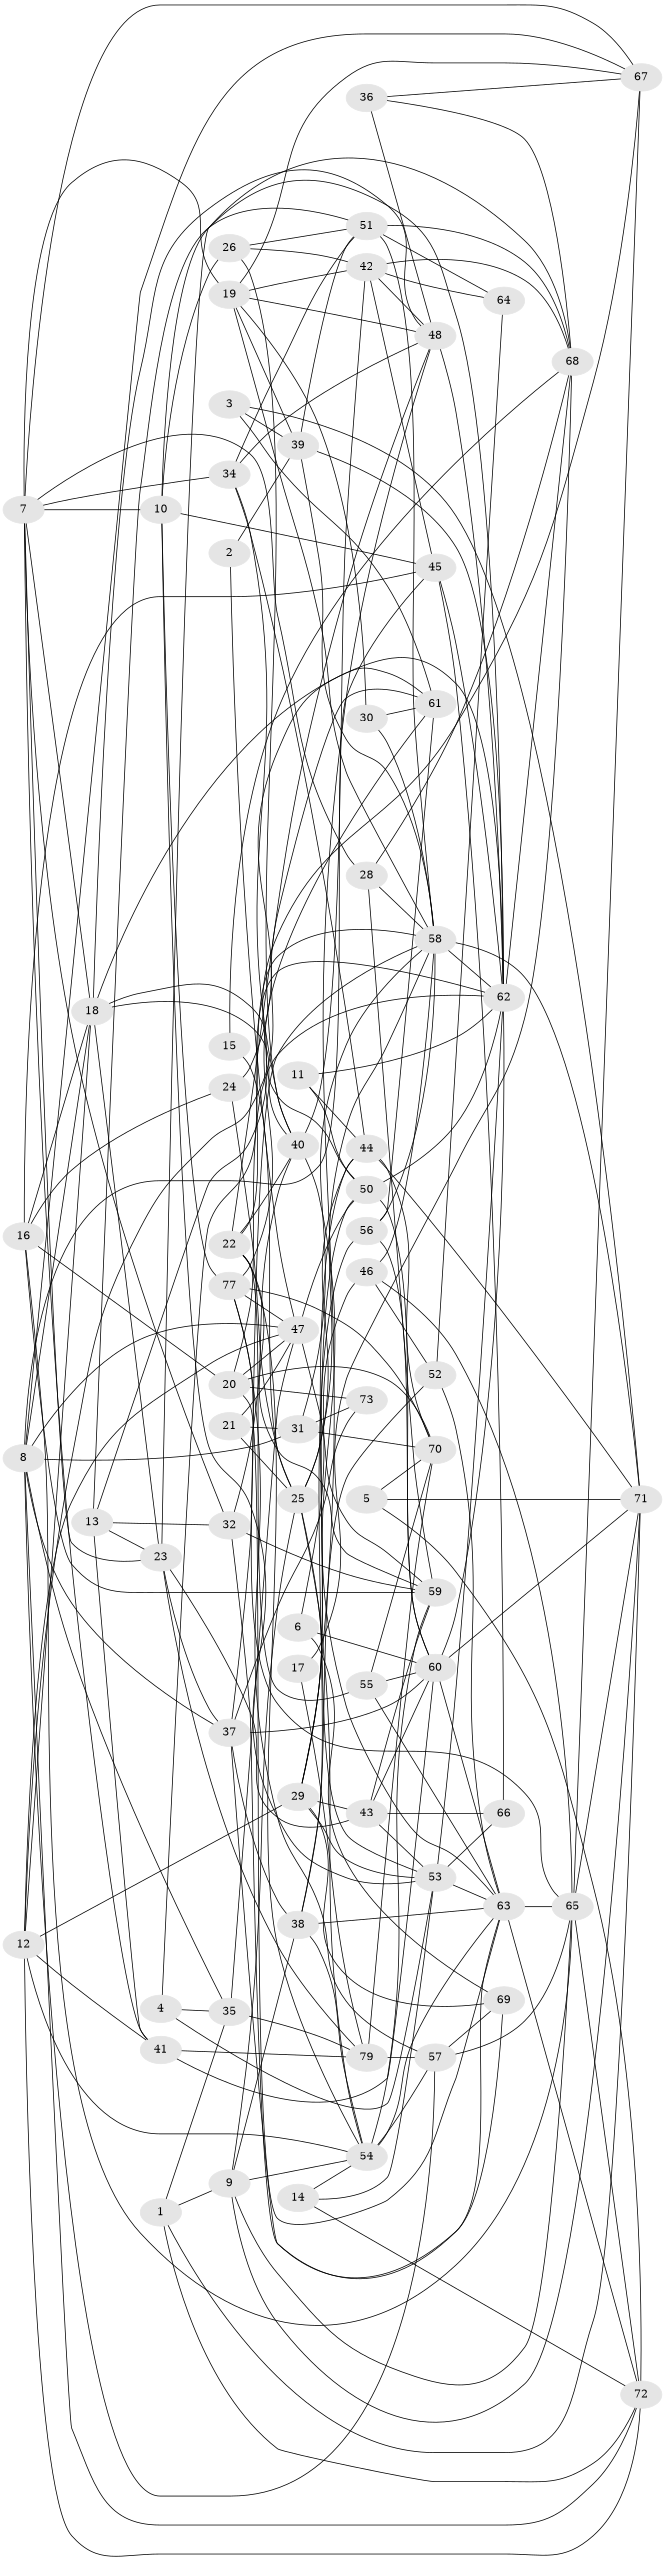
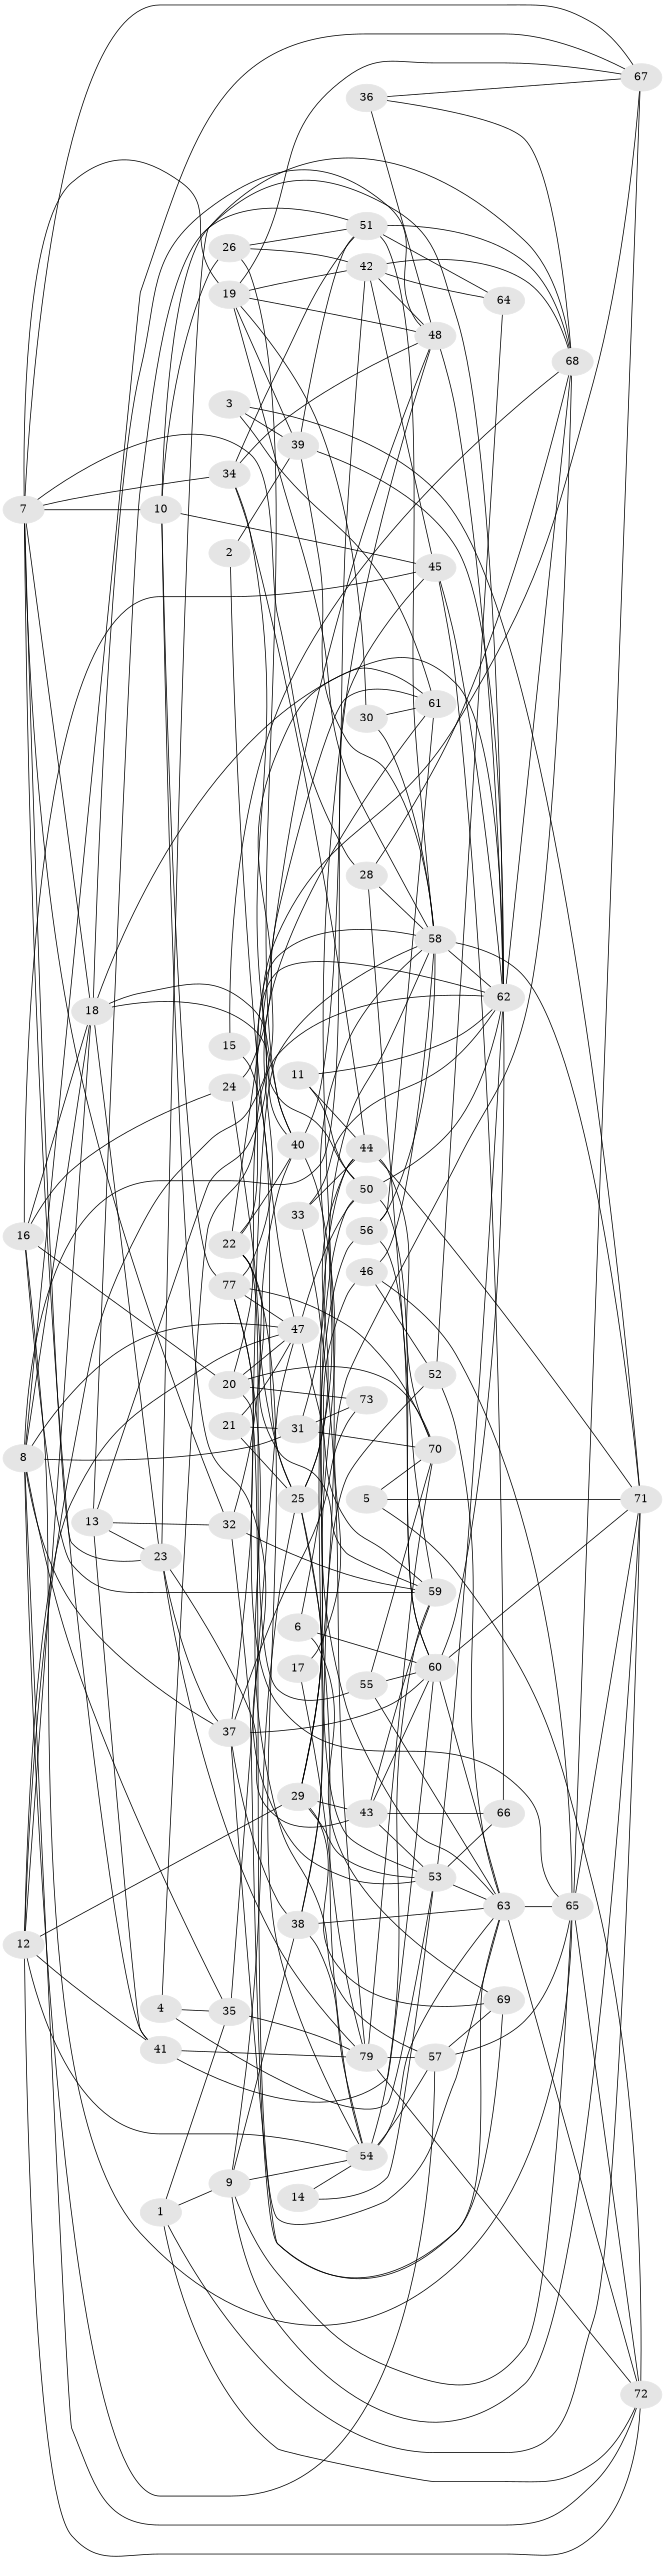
node "33": added
edge "14" -- "72": now "79" -- "72"
